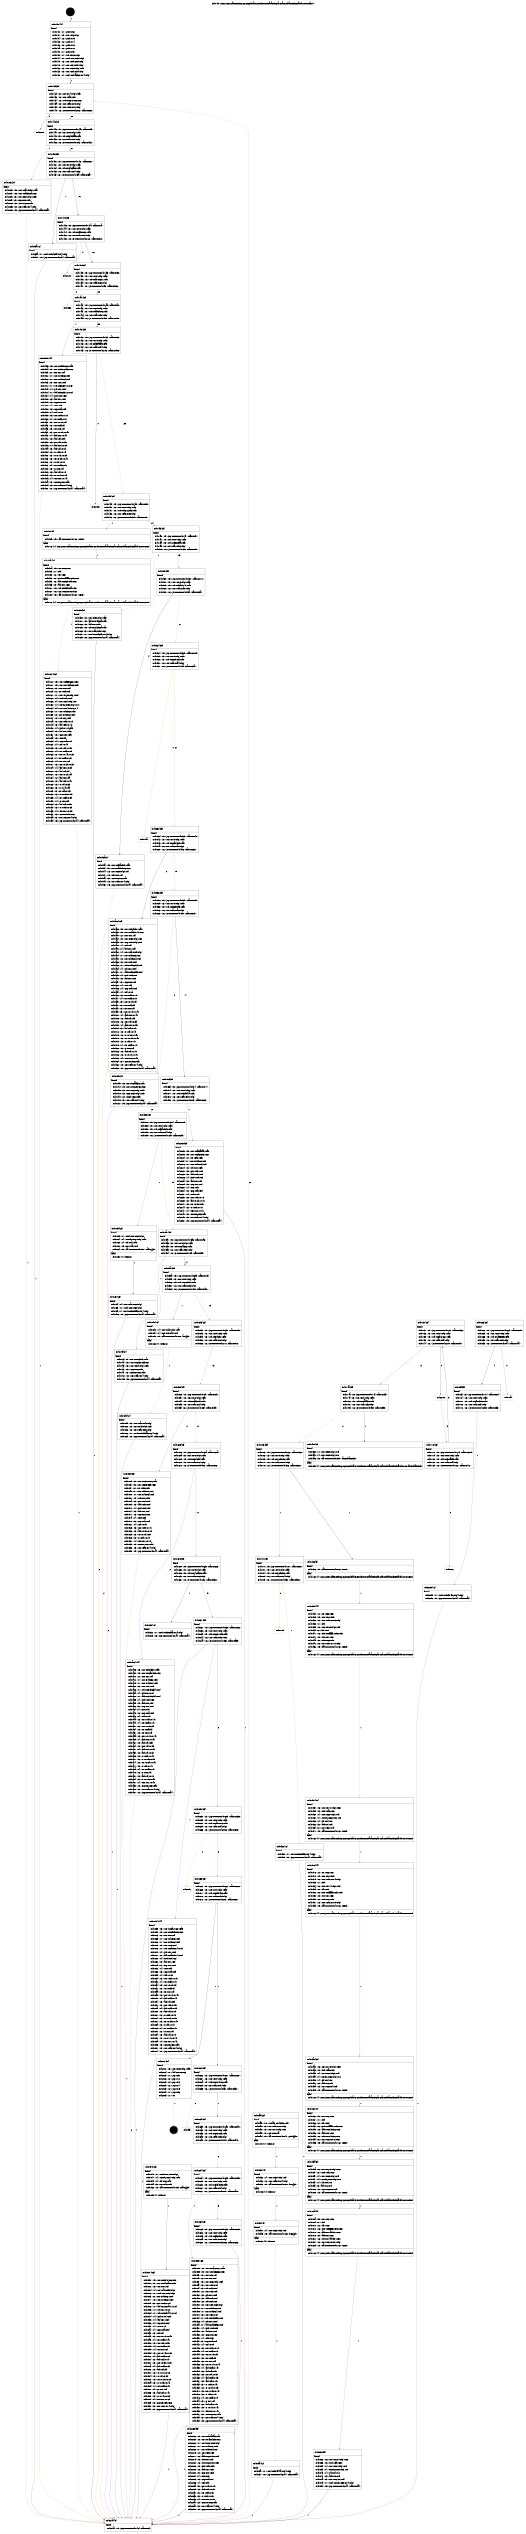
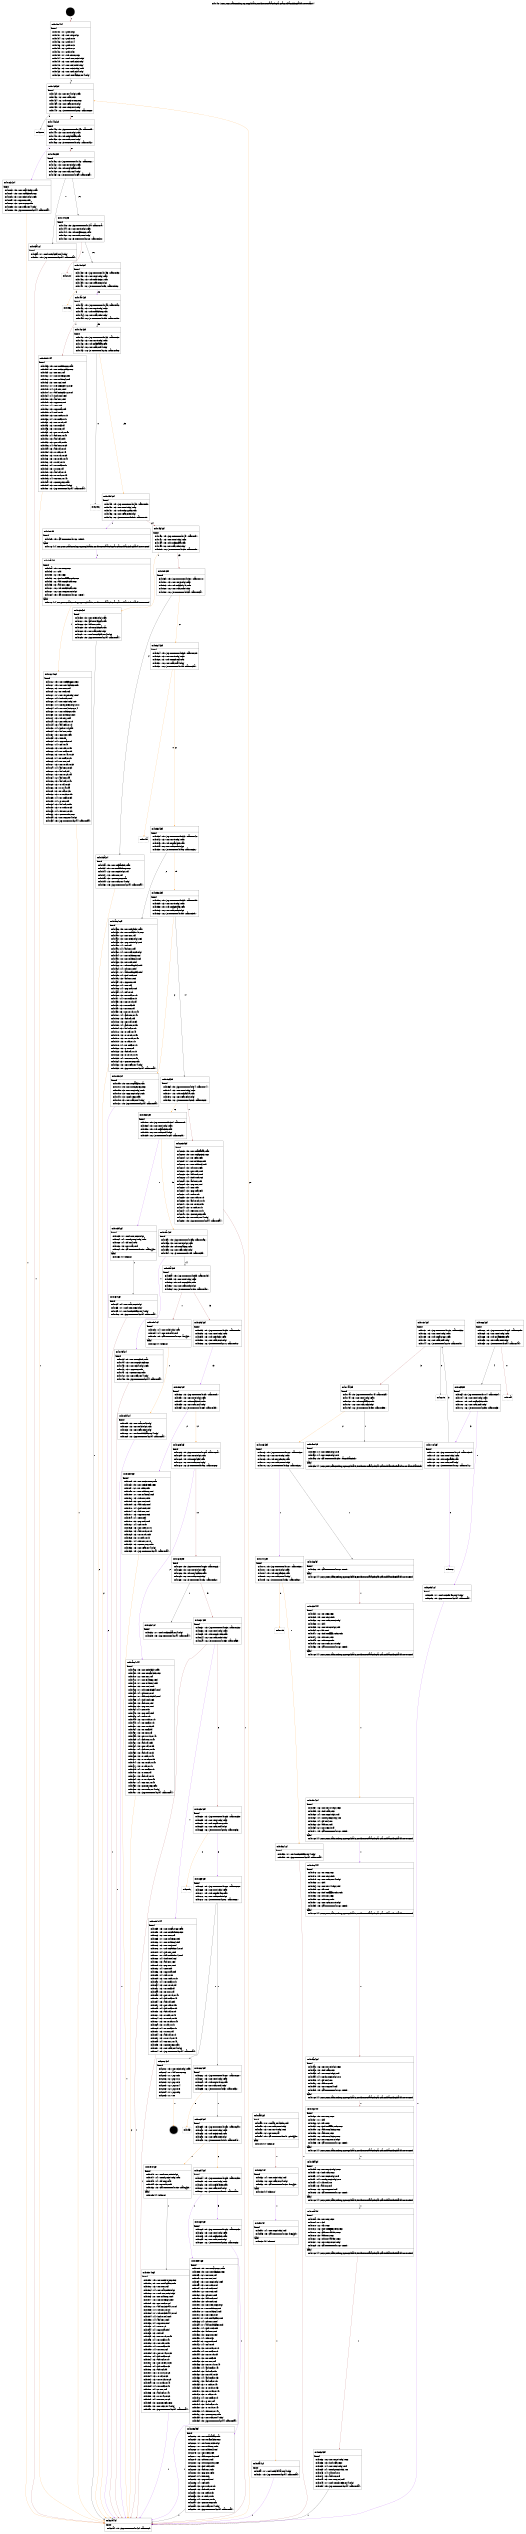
edge "0x401d0b [27]" -> "0x401588 [25]": now "0x40156f [25]" -> "0x401588 [25]"
edge "0x402175" -> "0x401718 [25]": now "0x4016ff [25]" -> "0x401718 [25]"
edge "0x40169b [25]" -> "0x401940 [23]": added, label "1"
